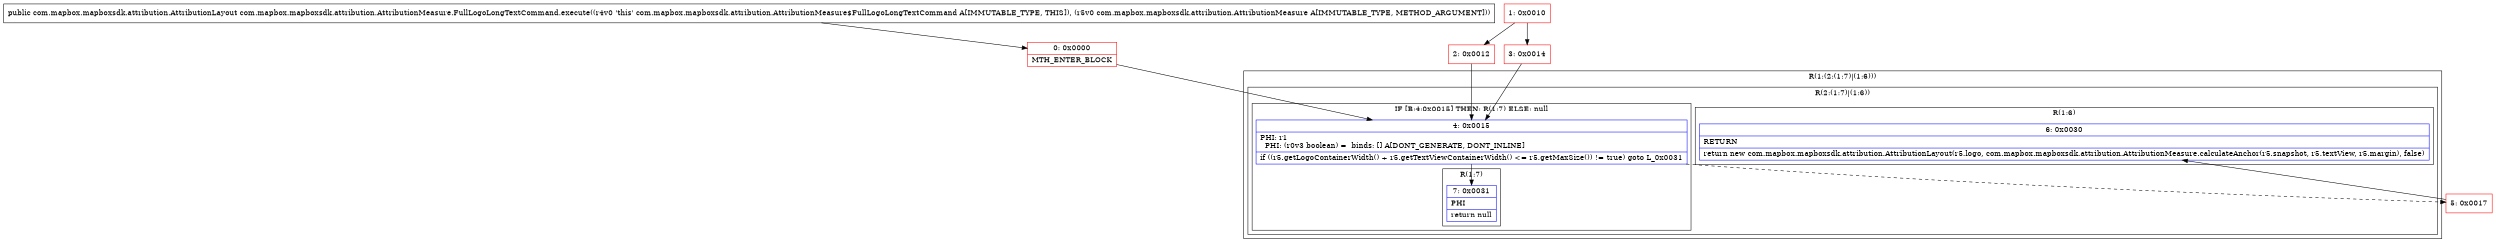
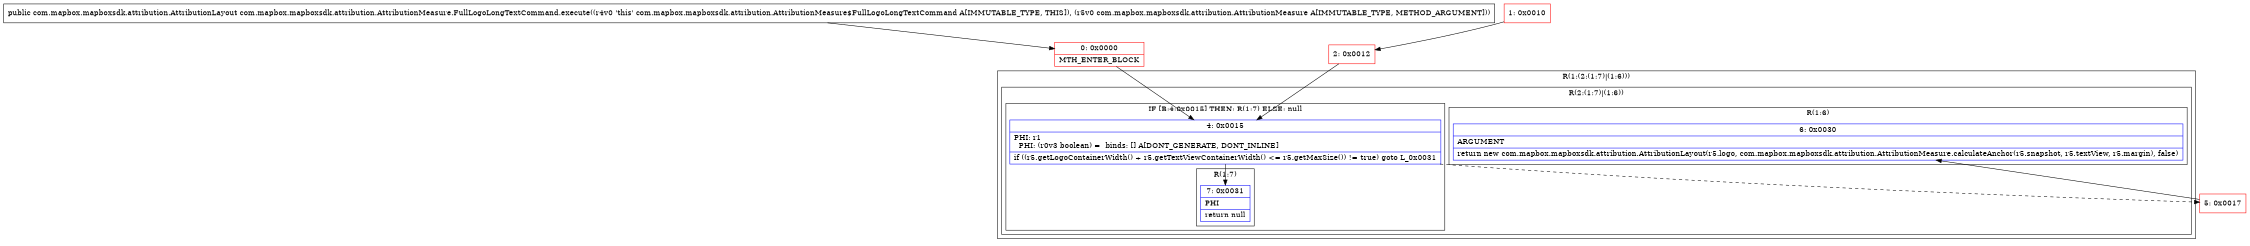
node "3: 0x0014": removed
node "6: 0x0030": text "RETURN" -> "ARGUMENT"
